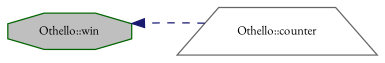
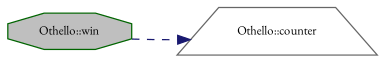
edge "Othello::counter" -> "Othello::win": reversed
